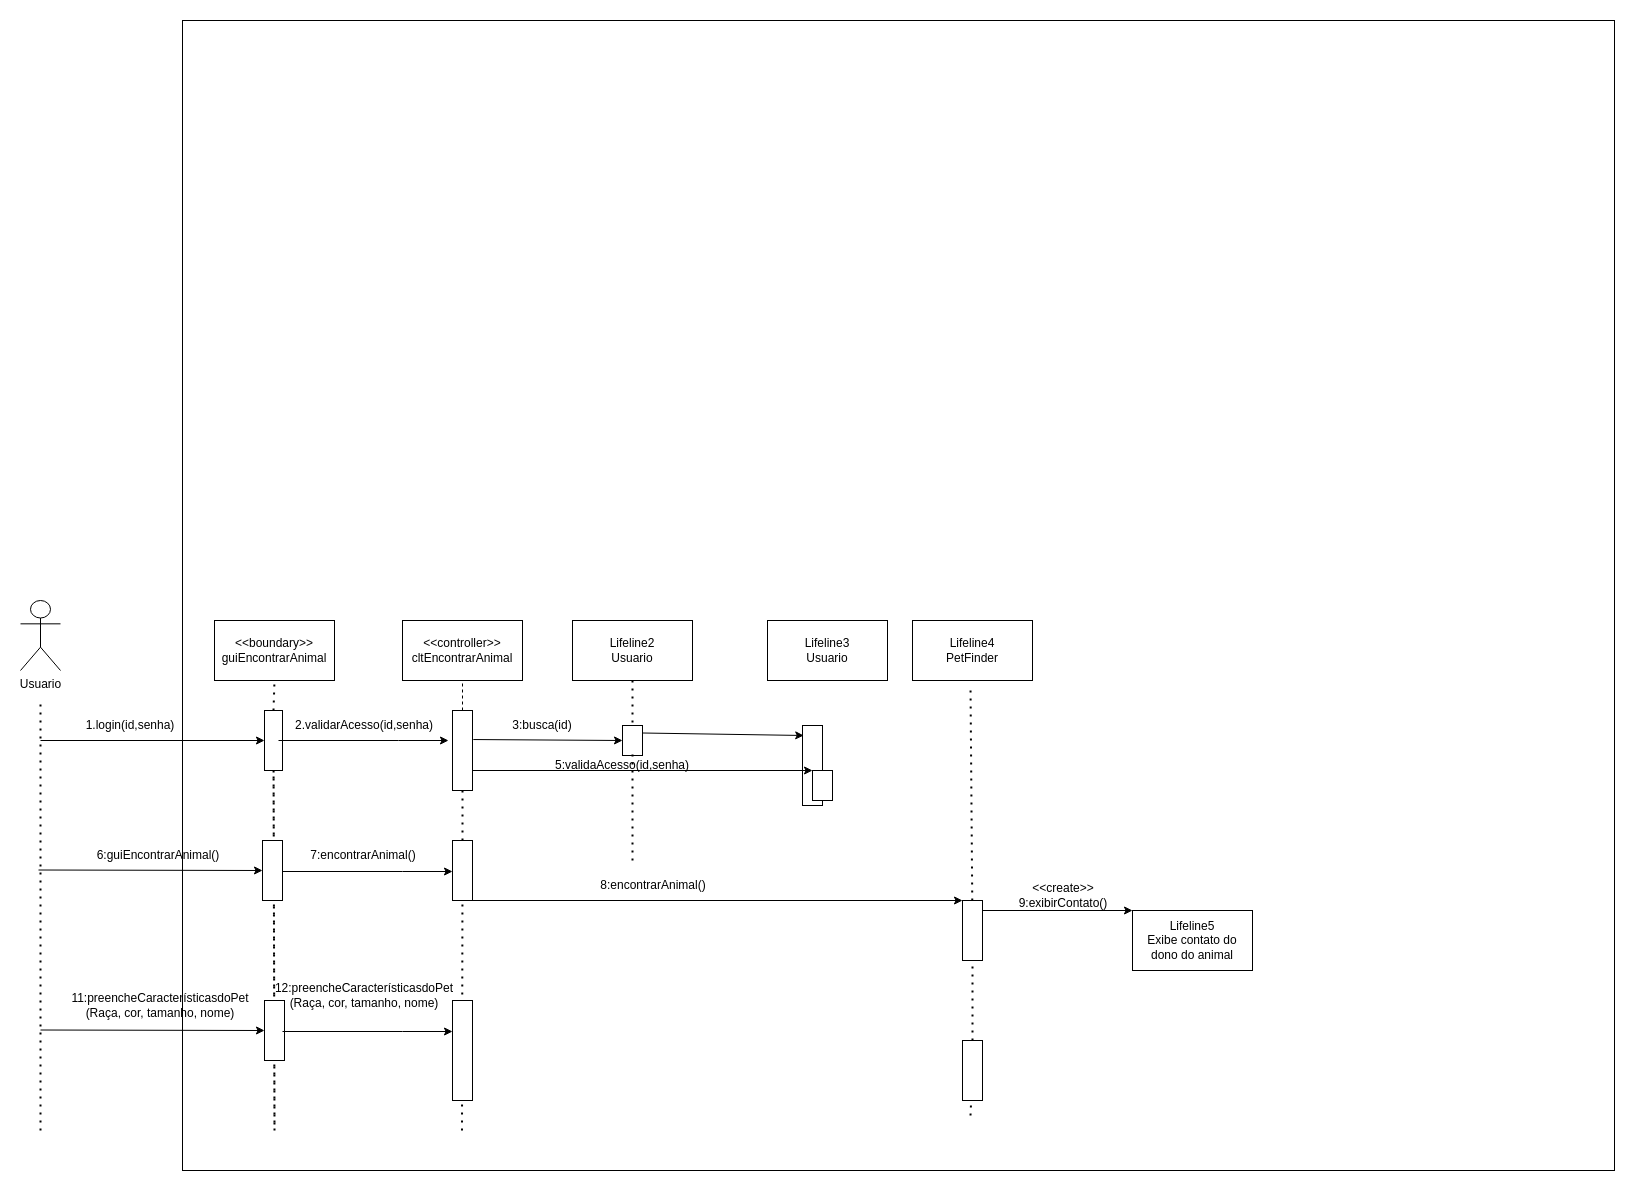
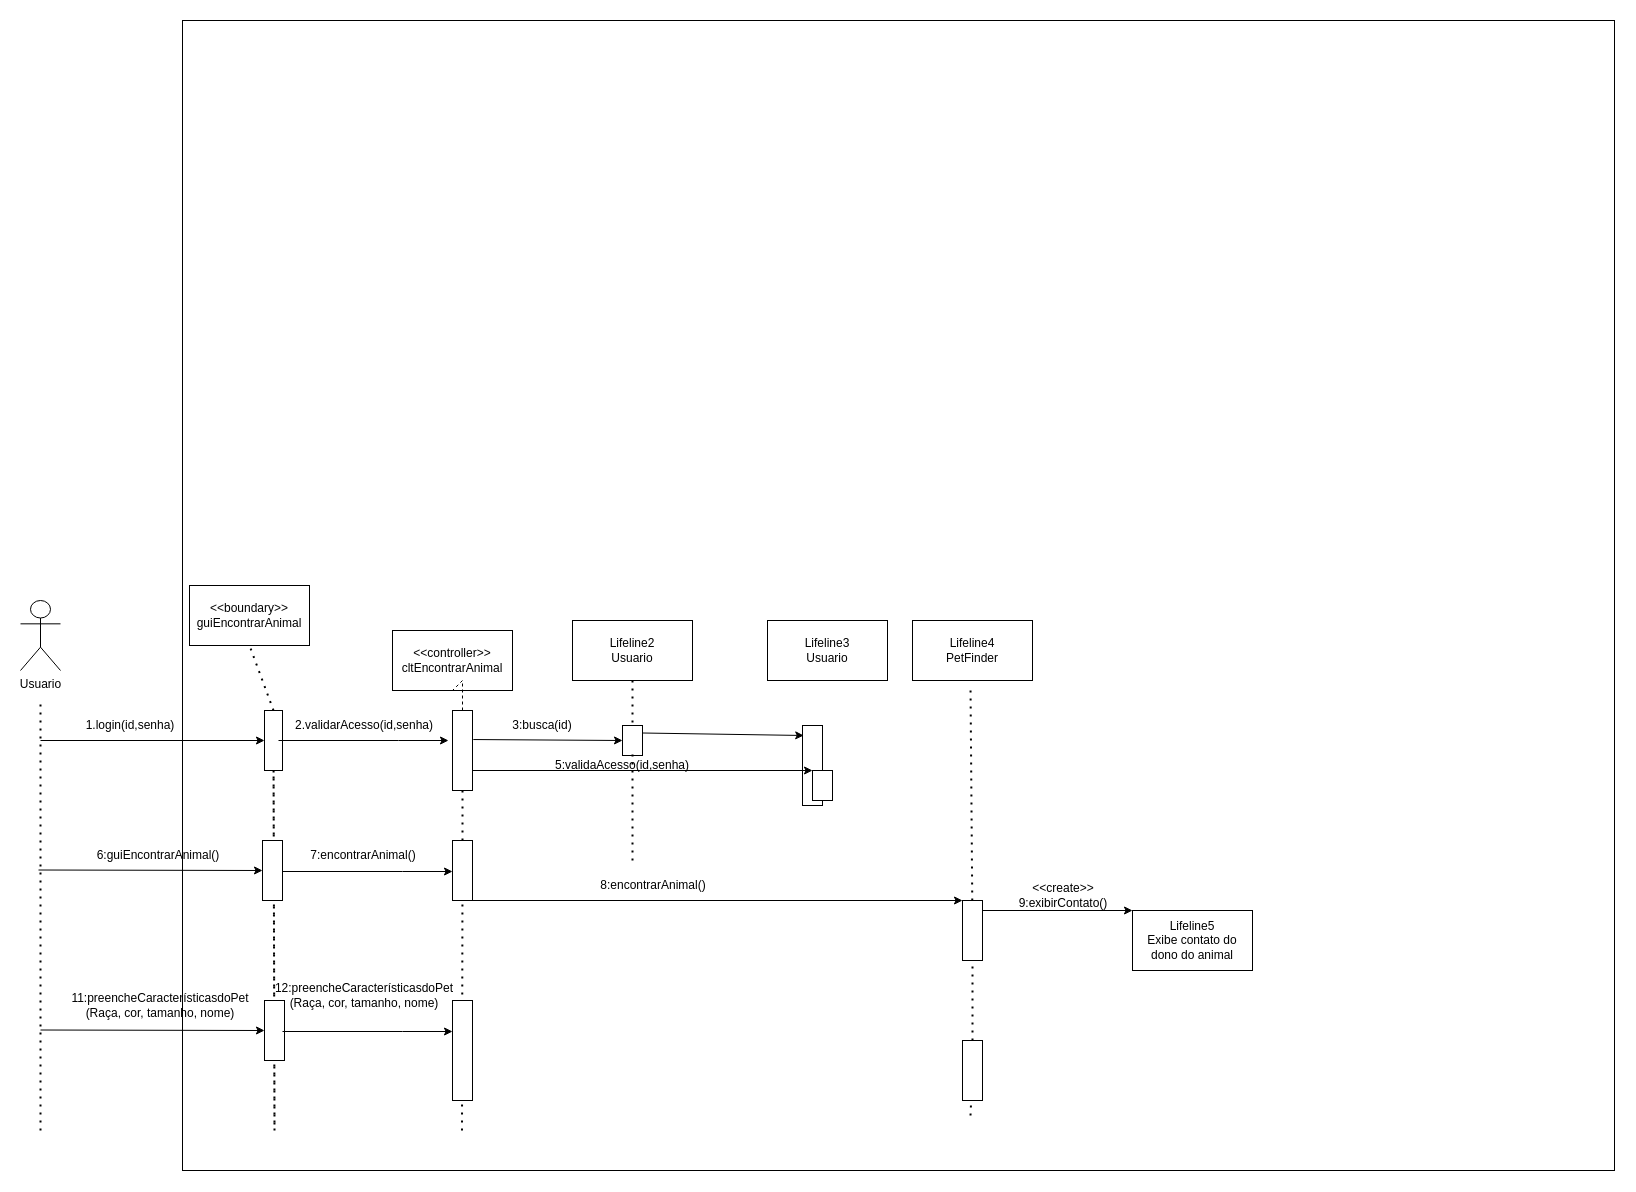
node "<<boundary>> guiEncontrarAnimal": moved (275, 651) -> (250, 616)
node "<<controller>> cltEncontrarAnimal": moved (463, 651) -> (453, 661)
